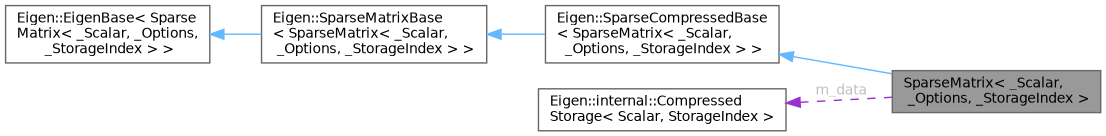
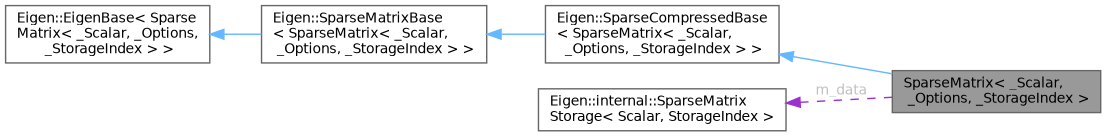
node "Eigen::internal::Compressed Storage< Scalar, StorageIndex >": label "Eigen::internal::Compressed Storage< Scalar, StorageIndex >" -> "Eigen::internal::SparseMatrix Storage< Scalar, StorageIndex >"
